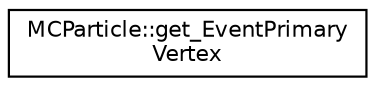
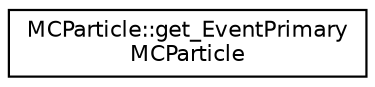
node "MCParticle::get_EventPrimary Vertex": label "MCParticle::get_EventPrimary Vertex" -> "MCParticle::get_EventPrimary MCParticle"
